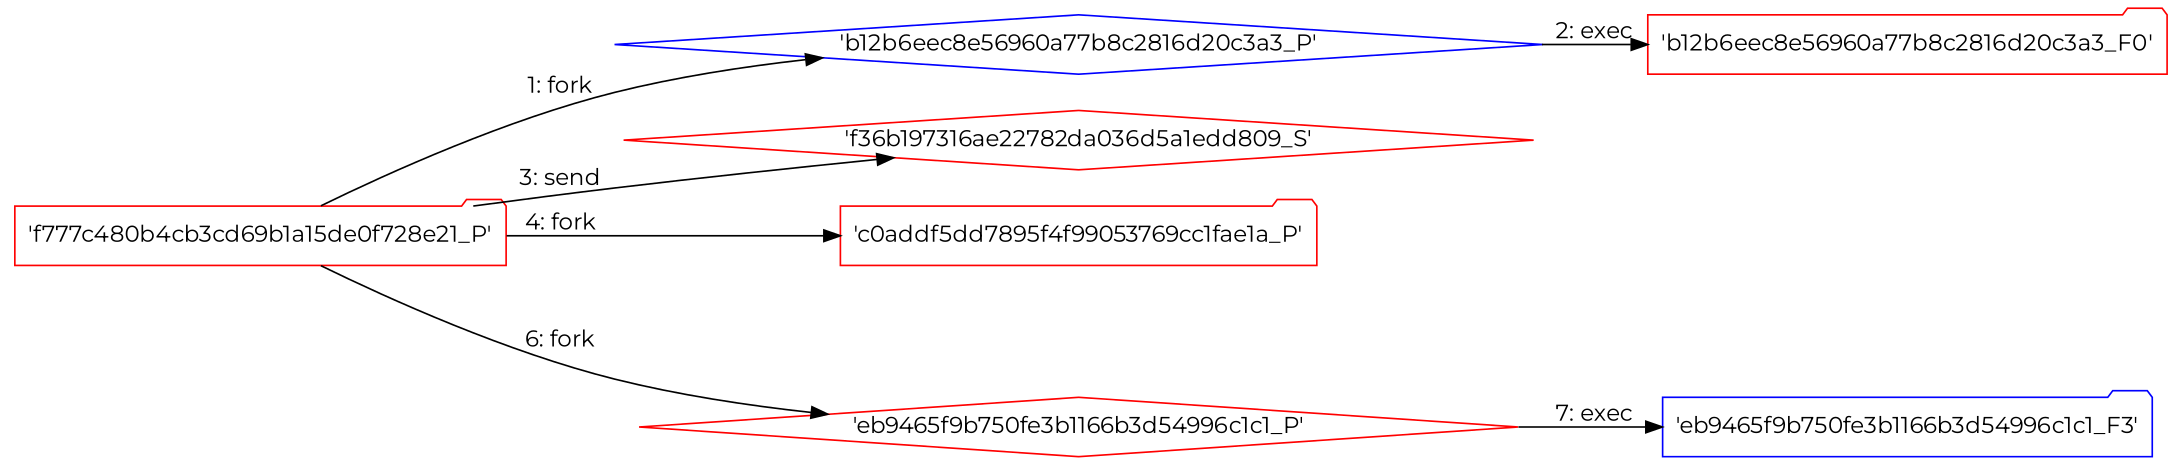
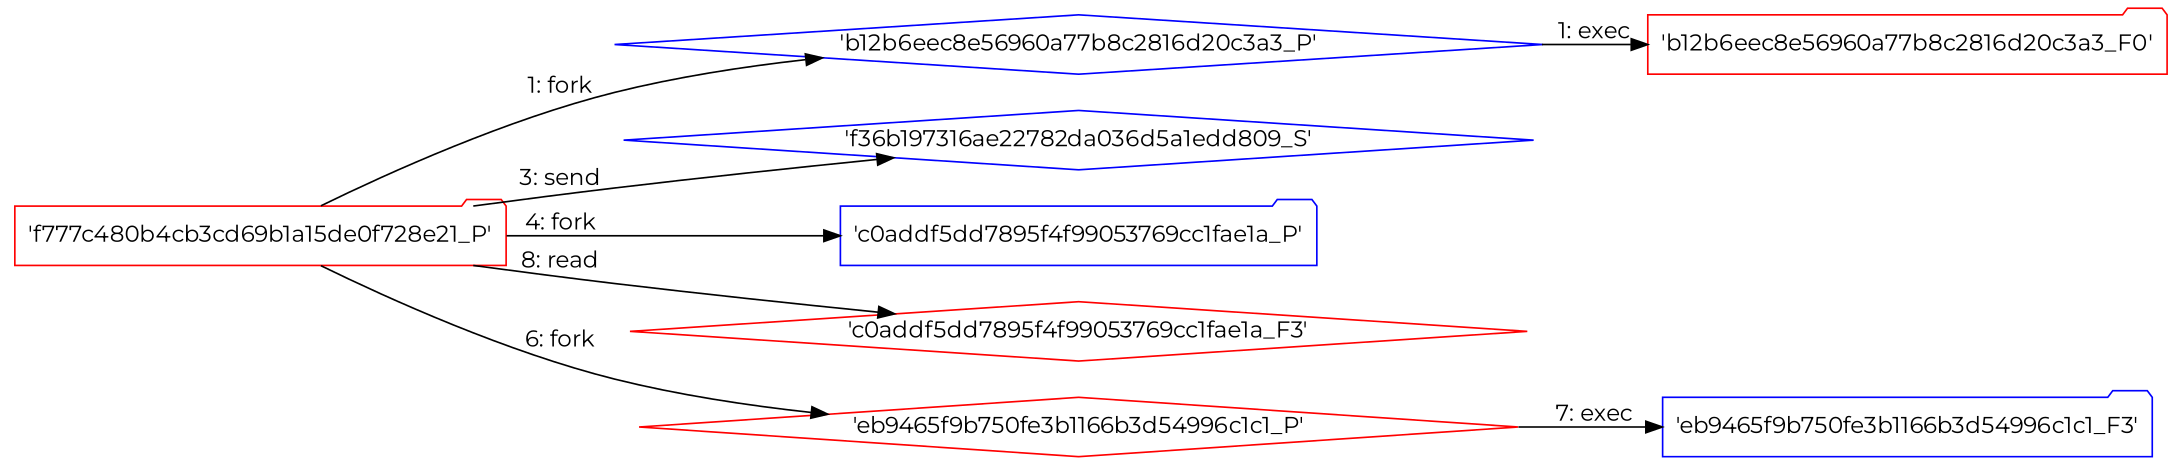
edge "'b12b6eec8e56960a77b8c2816d20c3a3_P'" -> "'b12b6eec8e56960a77b8c2816d20c3a3_F0'": label "2: exec" -> "1: exec"
node "'f36b197316ae22782da036d5a1edd809_S'": color red -> blue
node "'c0addf5dd7895f4f99053769cc1fae1a_P'": color red -> blue
node "'c0addf5dd7895f4f99053769cc1fae1a_F3'": added
